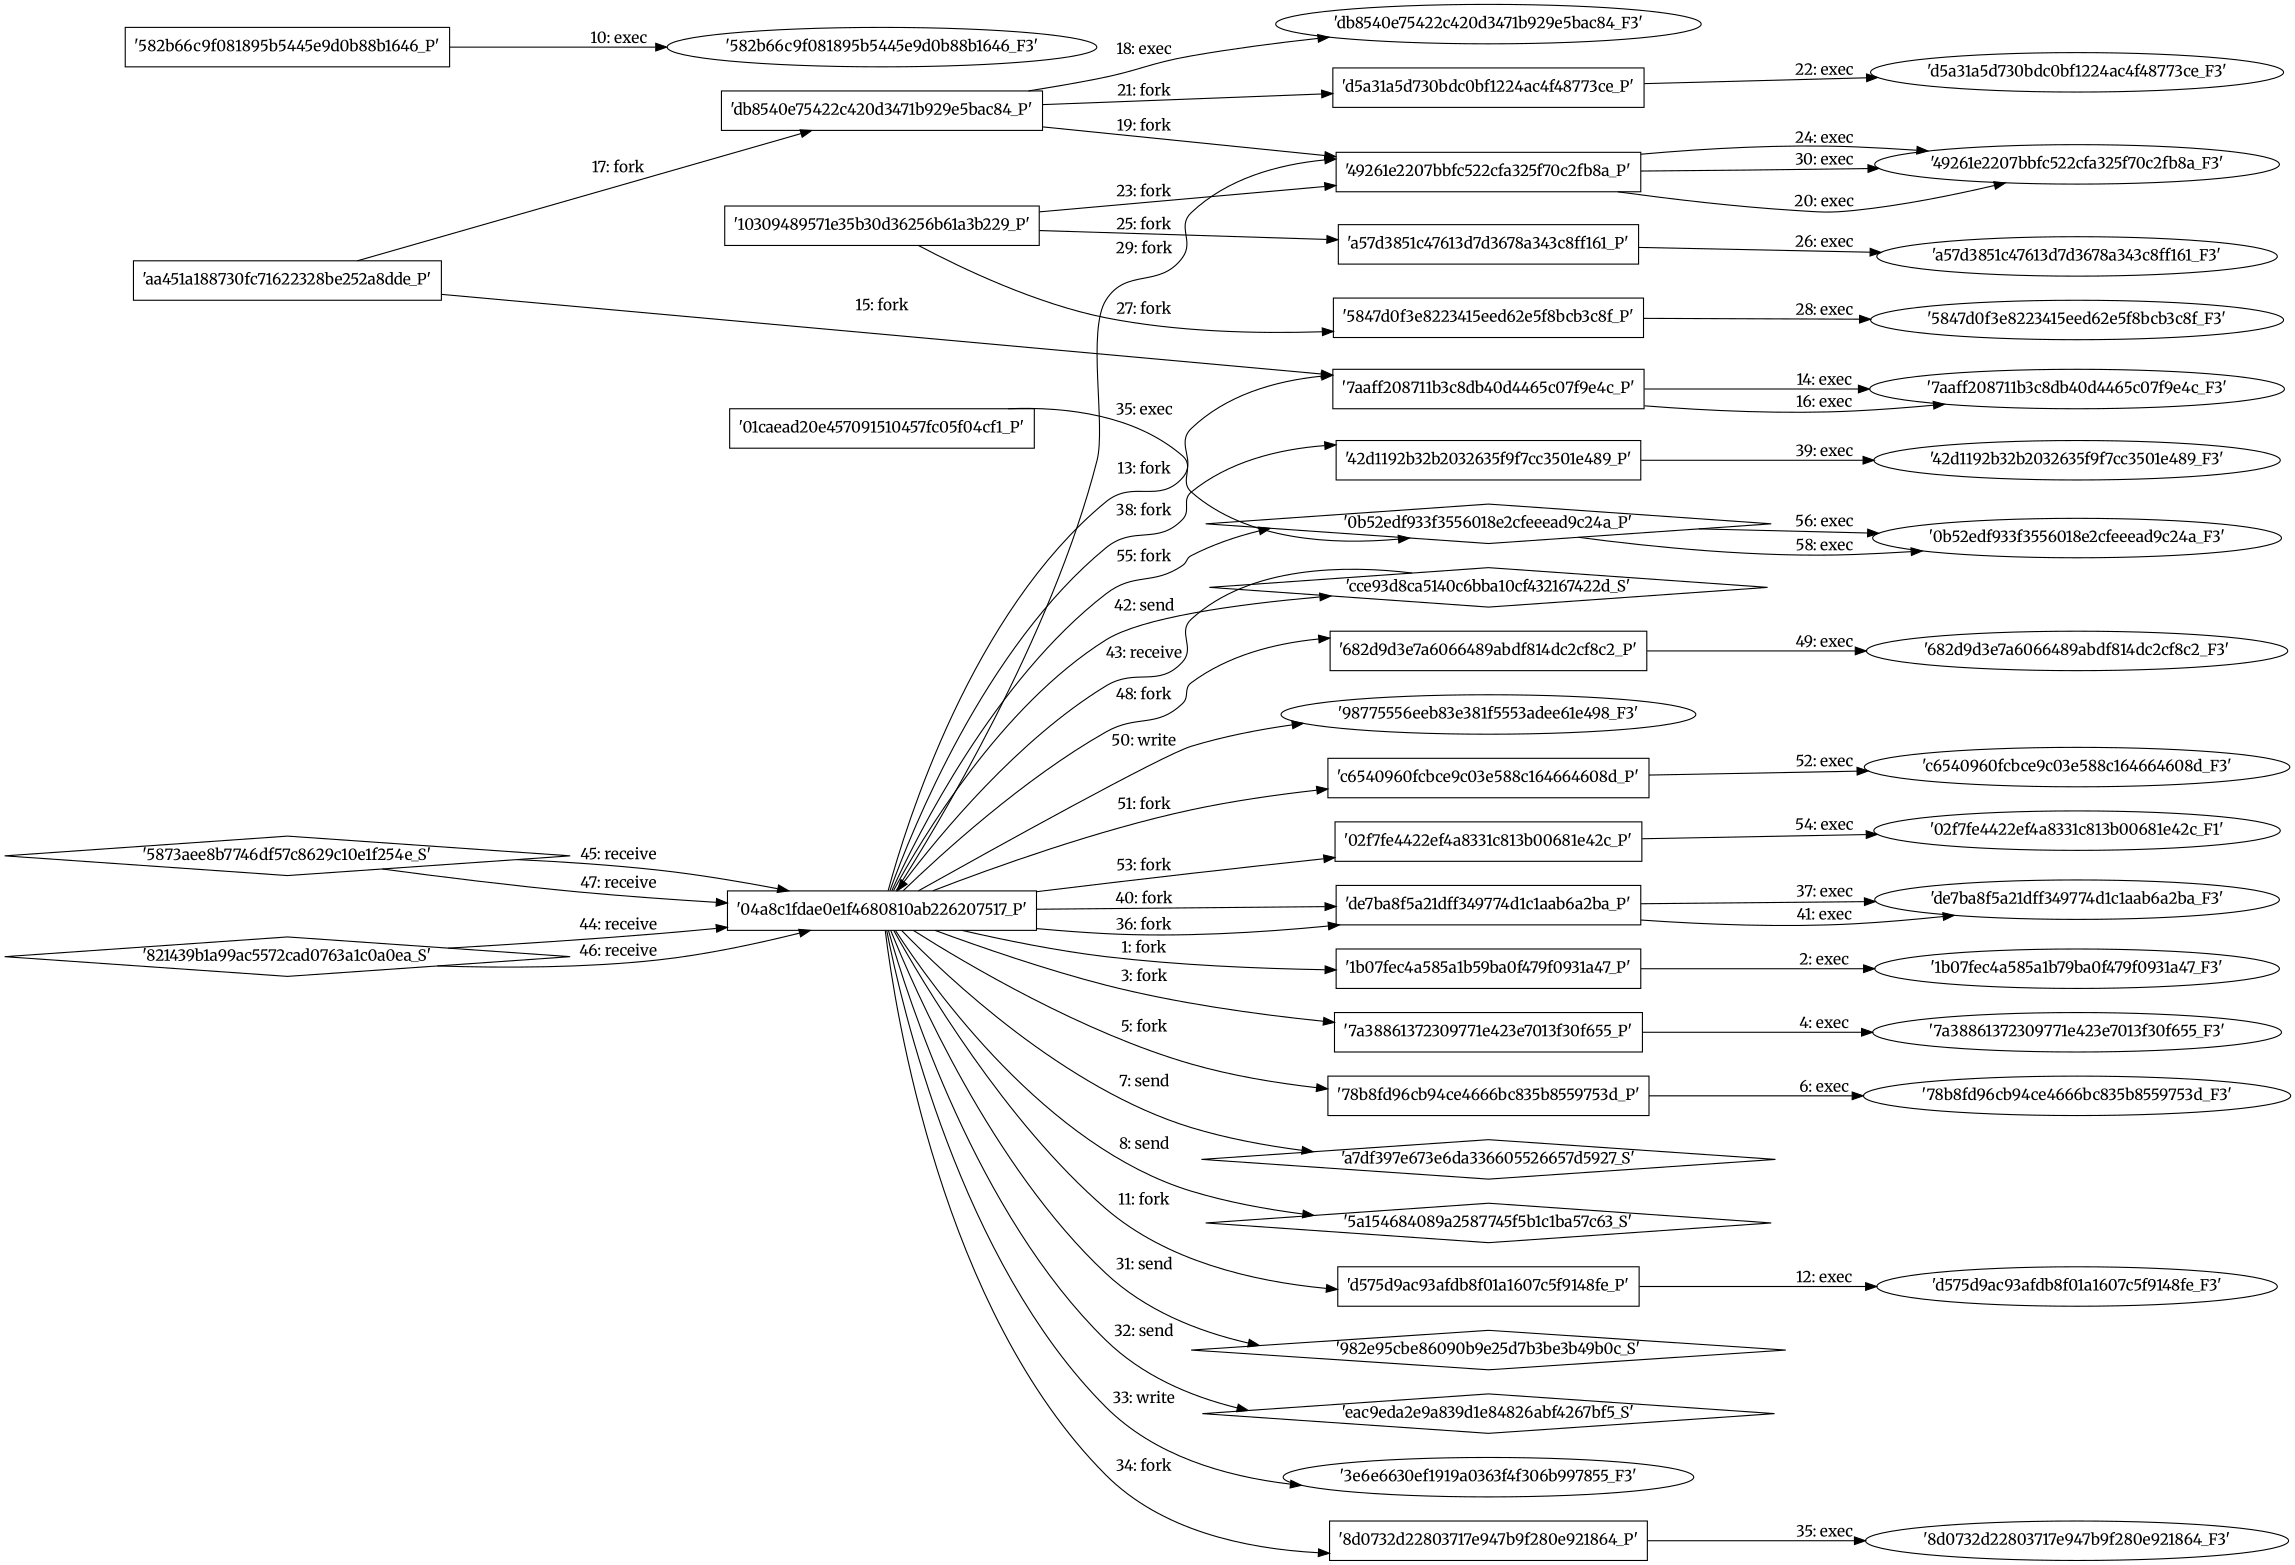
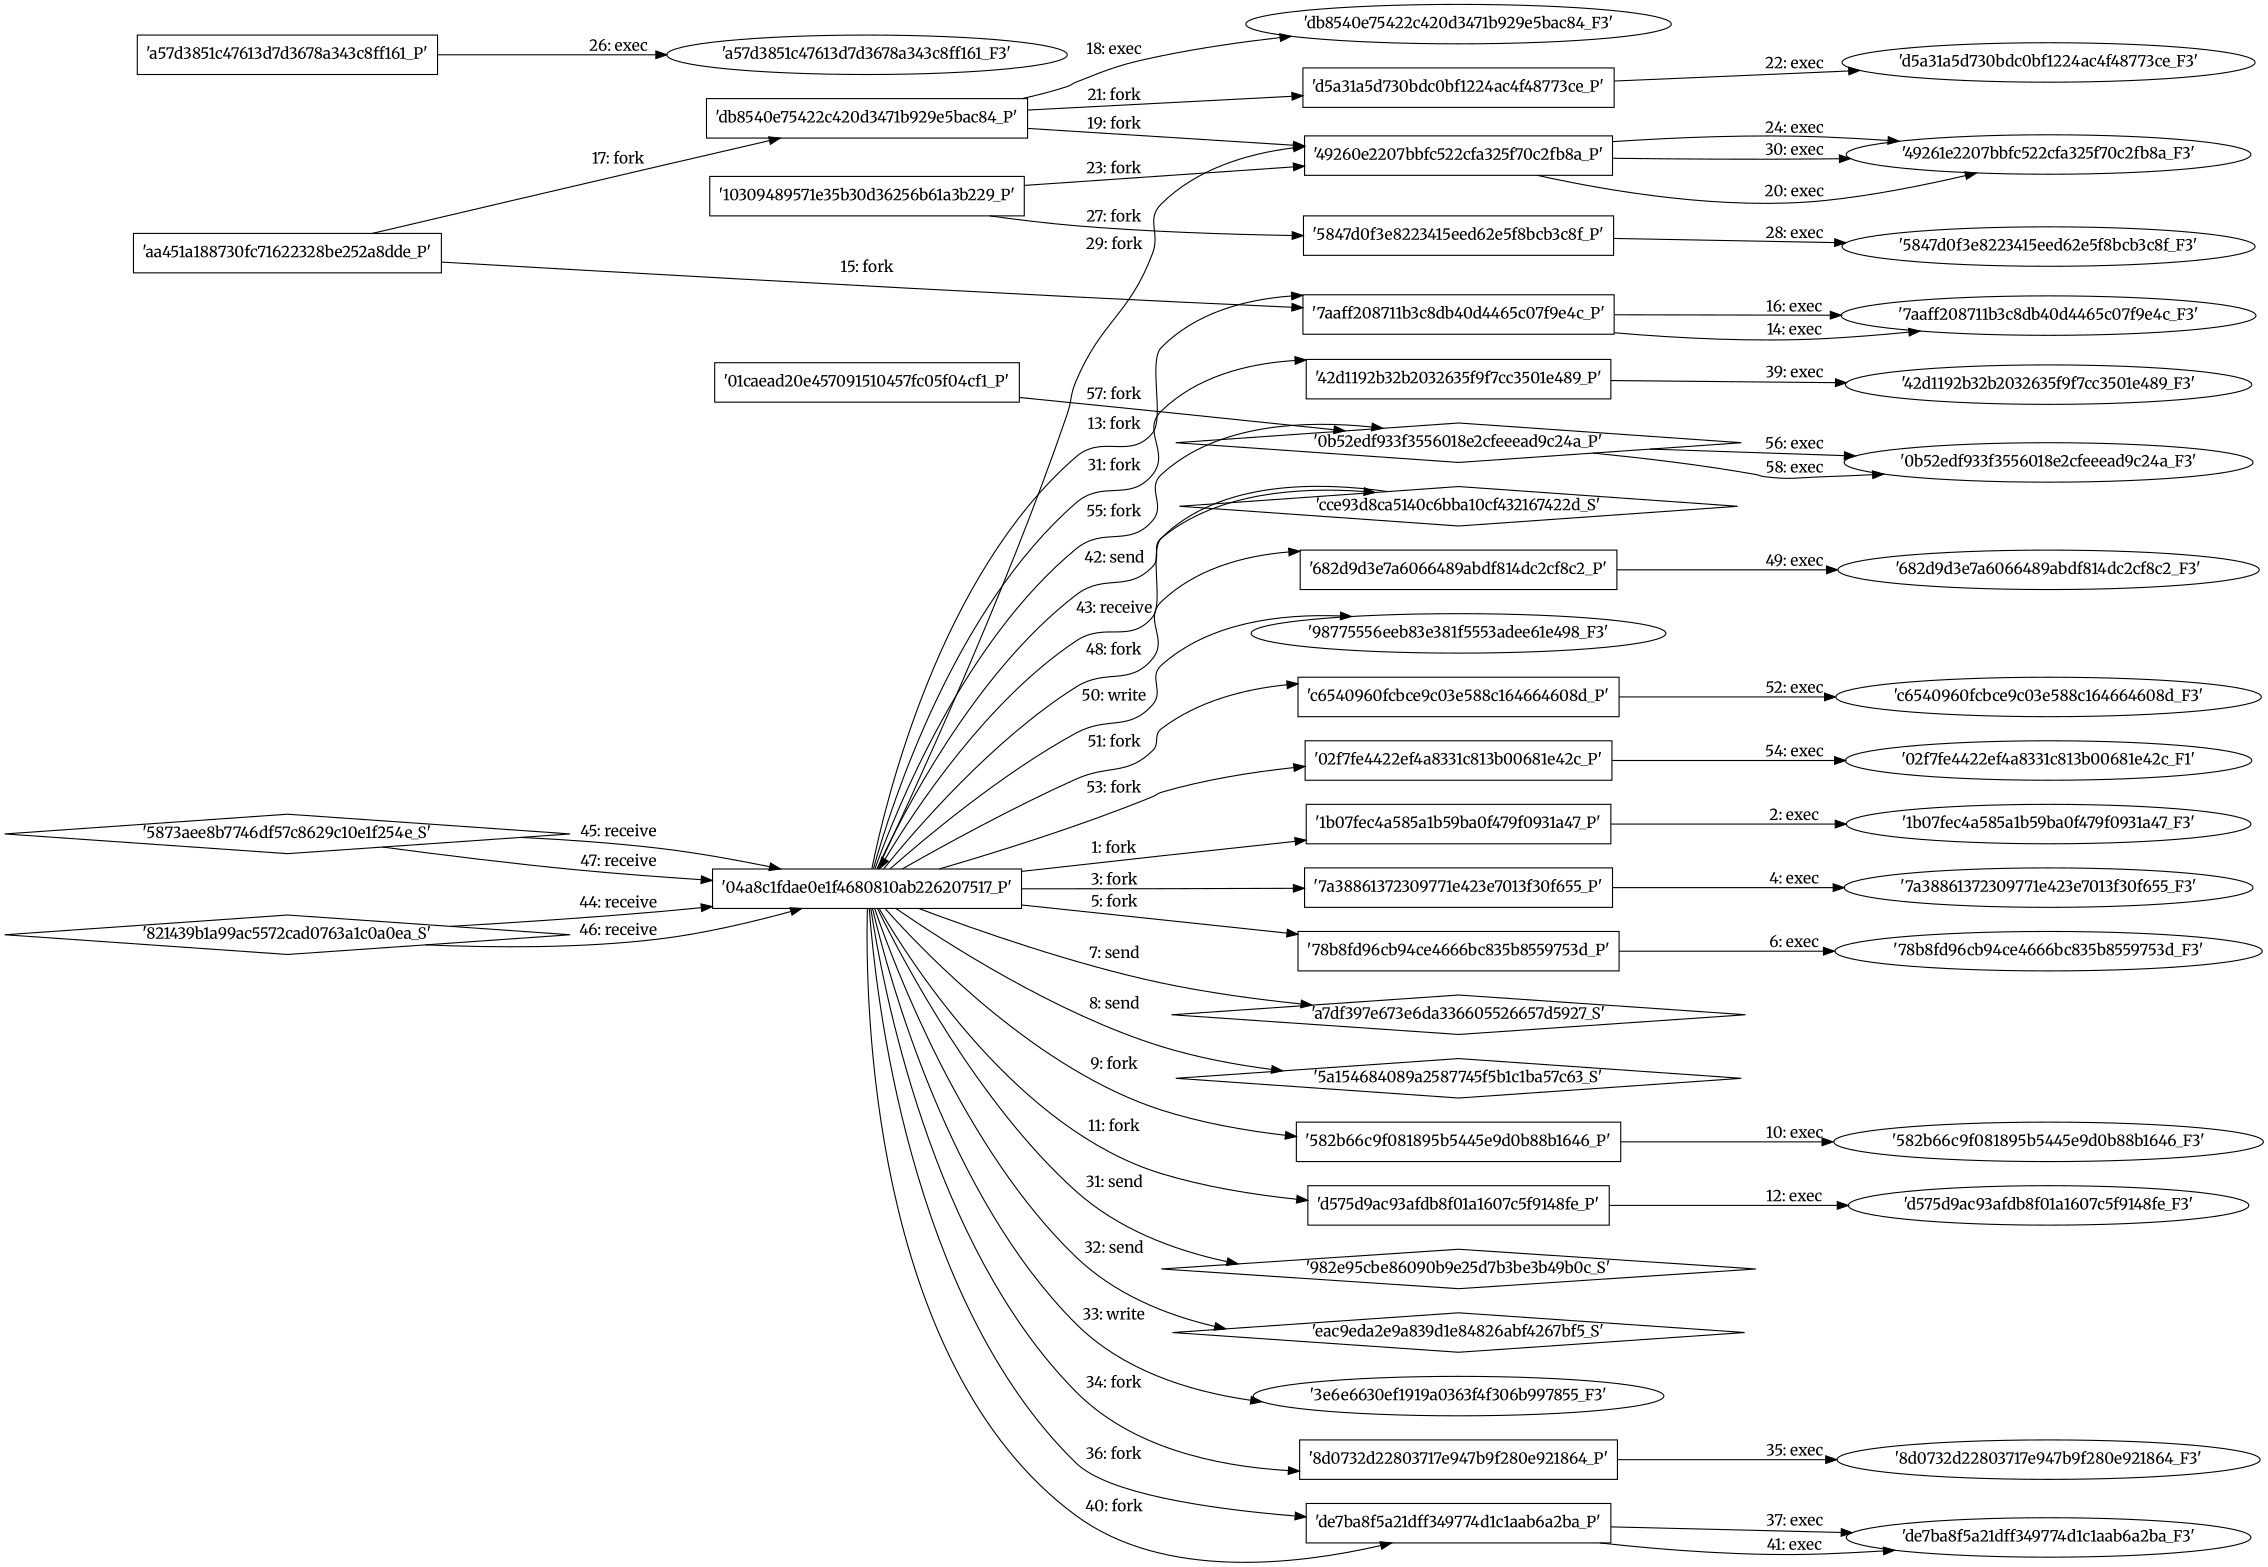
node "'49261e2207bbfc522cfa325f70c2fb8a_P'": label "'49261e2207bbfc522cfa325f70c2fb8a_P'" -> "'49260e2207bbfc522cfa325f70c2fb8a_P'"
edge "'10309489571e35b30d36256b61a3b229_P'" -> "'a57d3851c47613d7d3678a343c8ff161_P'": removed, label "25: fork"
edge "'01caead20e457091510457fc05f04cf1_P'" -> "'0b52edf933f3556018e2cfeeead9c24a_P'": label "35: exec" -> "57: fork"
edge "'04a8c1fdae0e1f4680810ab226207517_P'" -> "'42d1192b32b2032635f9f7cc3501e489_P'": label "38: fork" -> "31: fork"
node "'1b07fec4a585a1b79ba0f479f0931a47_F3'": label "'1b07fec4a585a1b79ba0f479f0931a47_F3'" -> "'1b07fec4a585a1b59ba0f479f0931a47_F3'"
edge "'04a8c1fdae0e1f4680810ab226207517_P'" -> "'582b66c9f081895b5445e9d0b88b1646_P'": added, label "9: fork"
